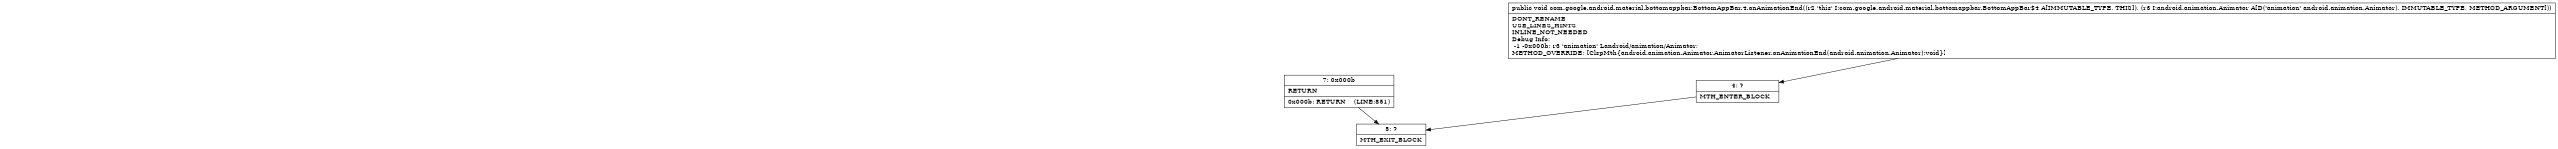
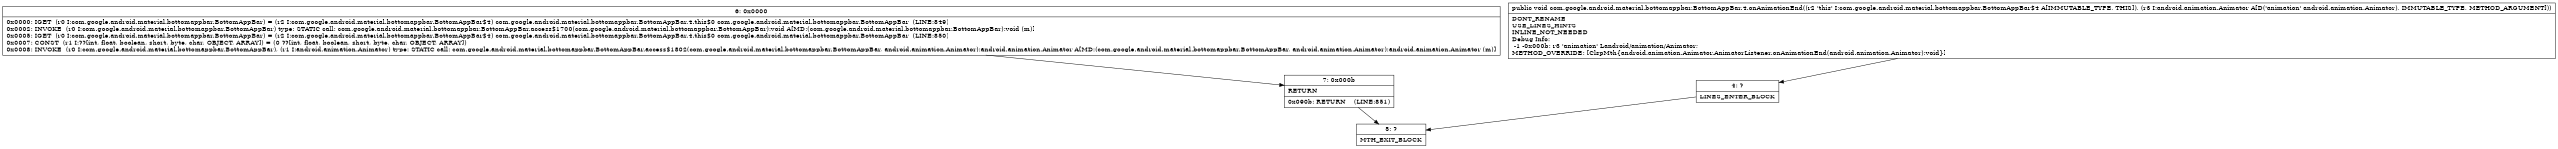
node "6: 0x0000": added
node "4: ?": text "MTH_ENTER_BLOCK" -> "LINES_ENTER_BLOCK"
node "7: 0x000b": text "0x000b: RETURN    (LINE:851)" -> "0x090b: RETURN    (LINE:851)"
